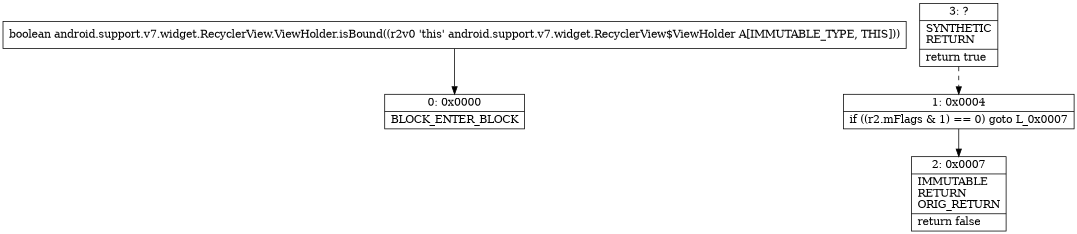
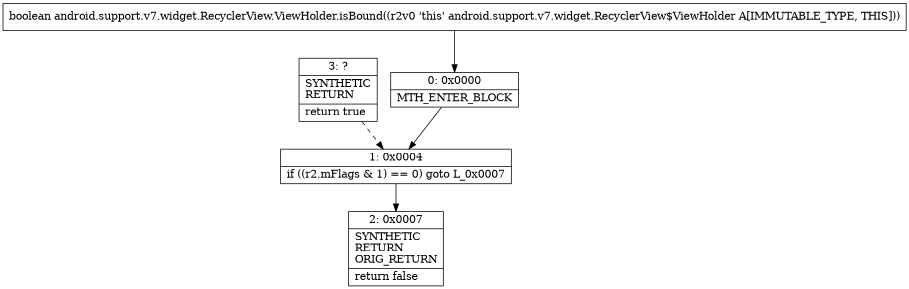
node "0: 0x0000": text "BLOCK_ENTER_BLOCK" -> "MTH_ENTER_BLOCK"
edge "0: 0x0000" -> "1: 0x0004": added
node "2: 0x0007": text "IMMUTABLE" -> "SYNTHETIC"
